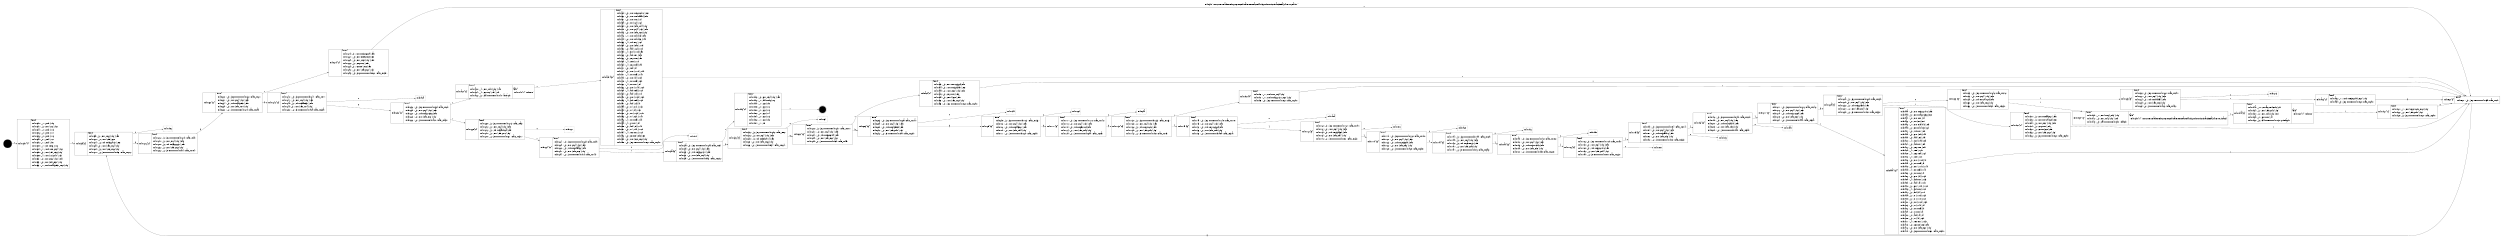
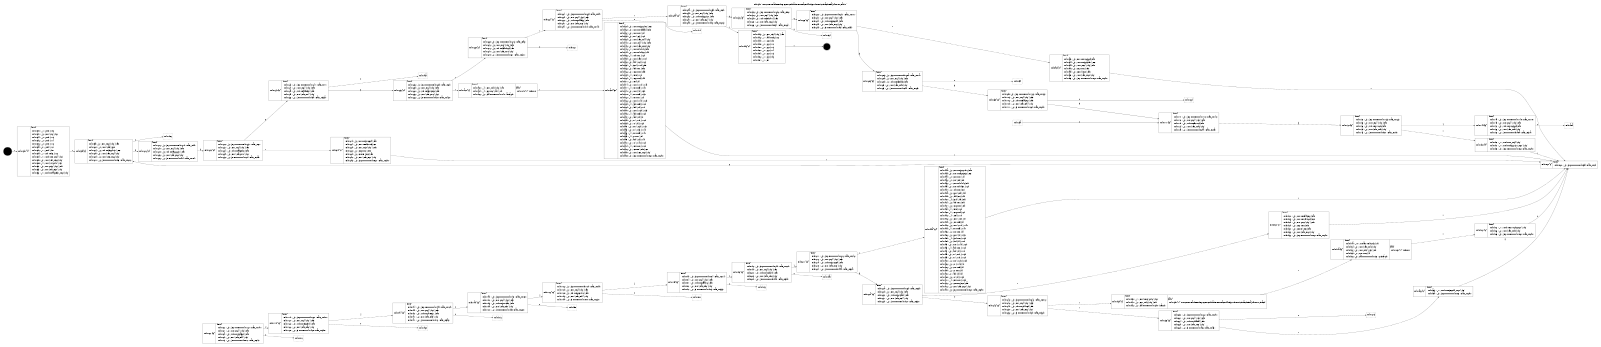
edge "0x401717 [25]" -> "0x40189a": reversed
edge "0x401749 [25]" -> "0x401762 [25]": removed, label "4"
